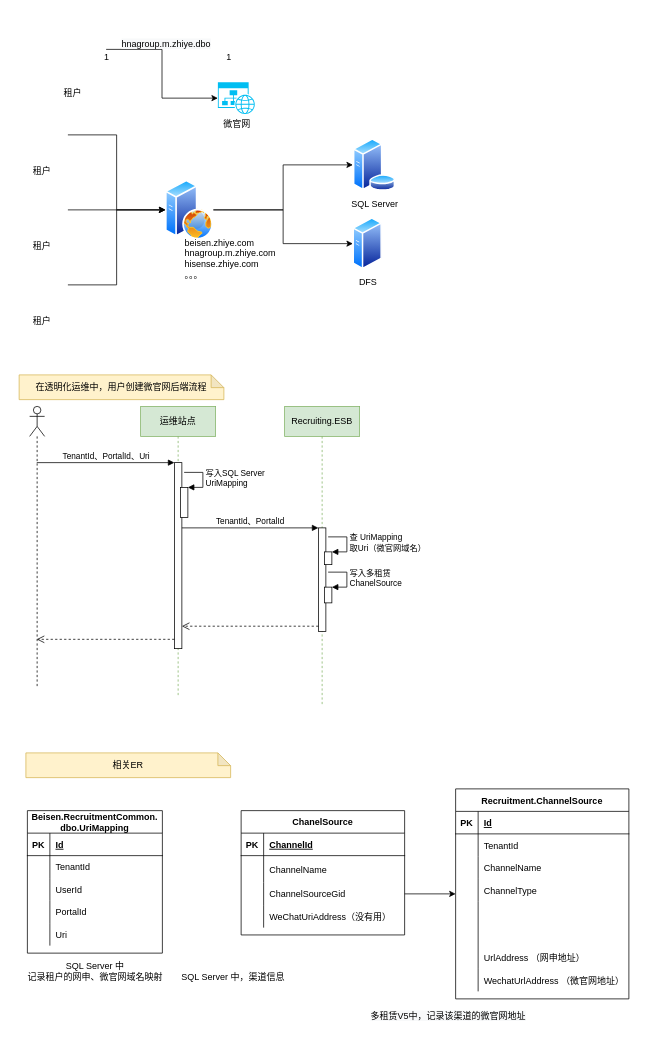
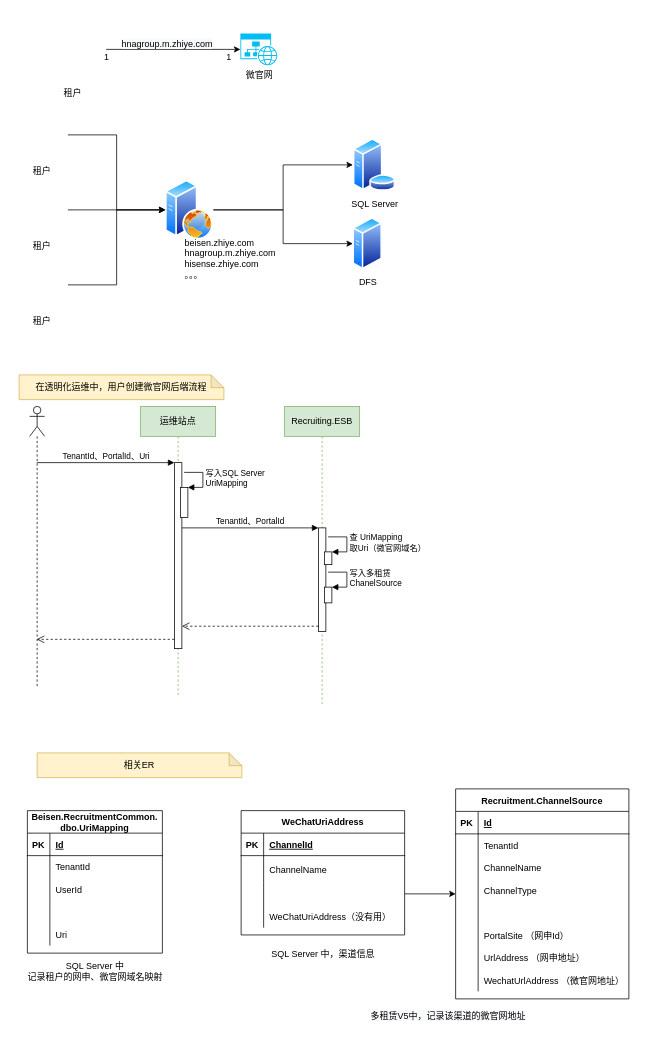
node "hnagroup.m.zhiye.dbo": label "hnagroup.m.zhiye.dbo" -> "hnagroup.m.zhiye.com"
node "微官网": moved (237, 98) -> (259, 49)
node "相关ER": moved (128, 765) -> (140, 765)
node "ChanelSource": label "ChanelSource" -> "WeChatUriAddress"
node "ChannelSourceGid": removed
node "PortalId": removed
node "PortalSite （网申Id）": added
node "SQL Server 中，渠道信息": moved (233, 977) -> (323, 954)
